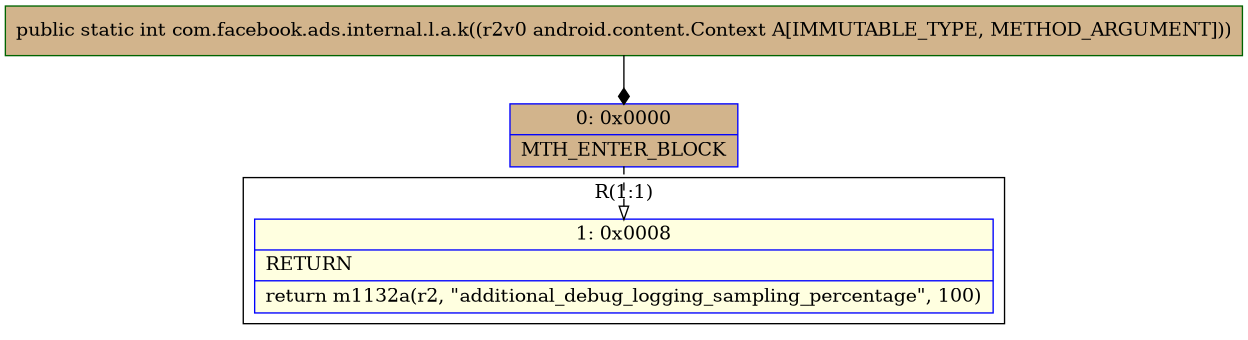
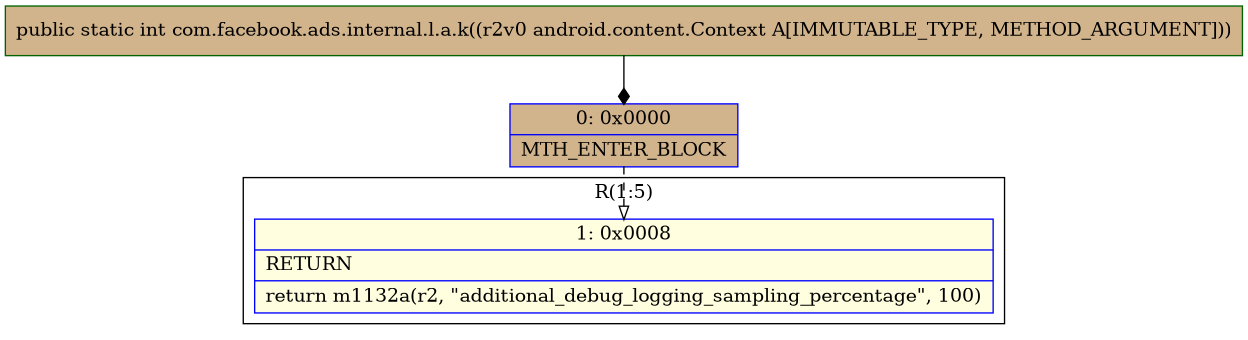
cluster "R(1:1)": label "R(1:1)" -> "R(1:5)"
